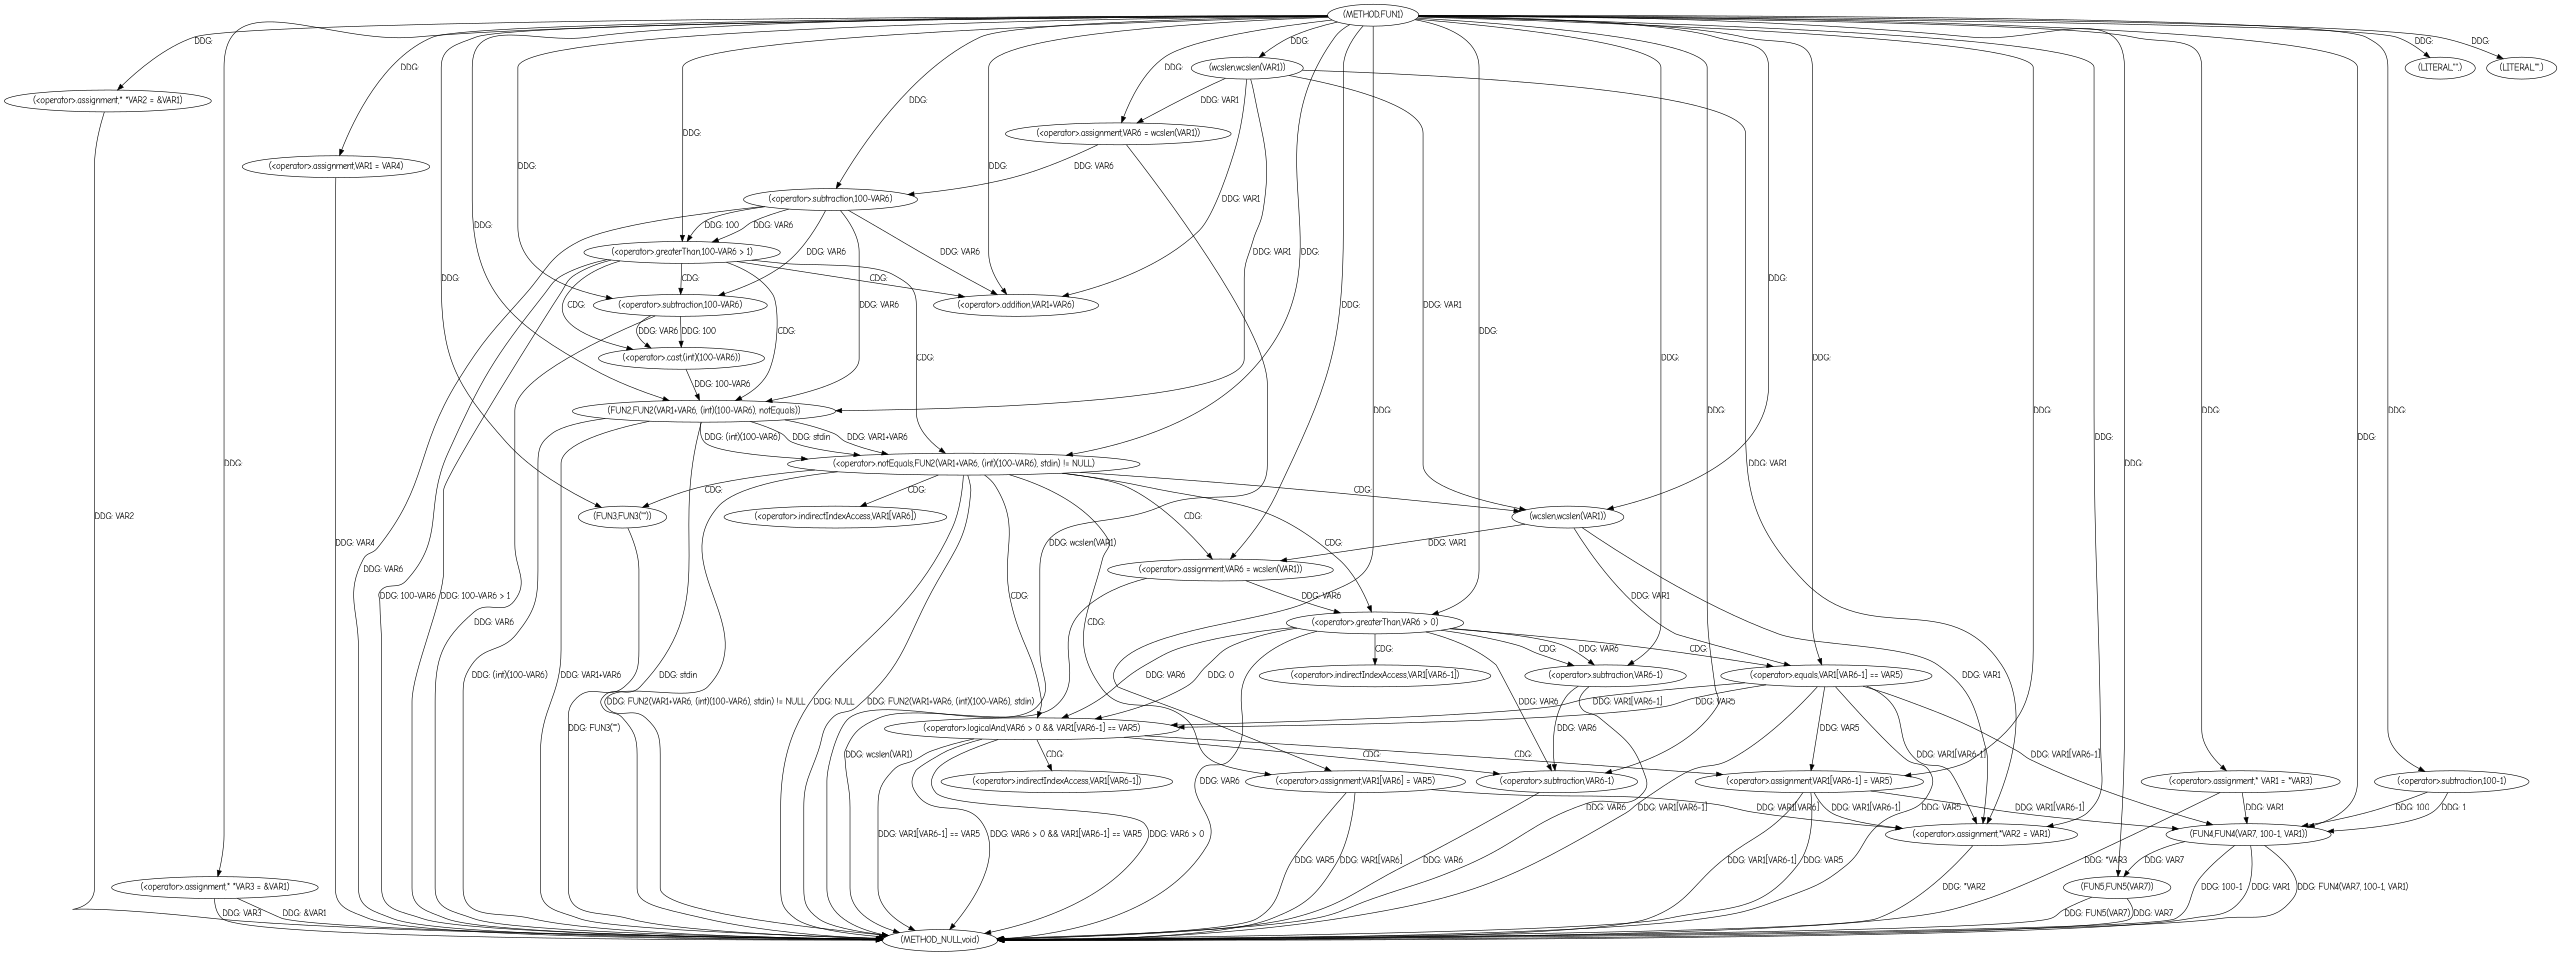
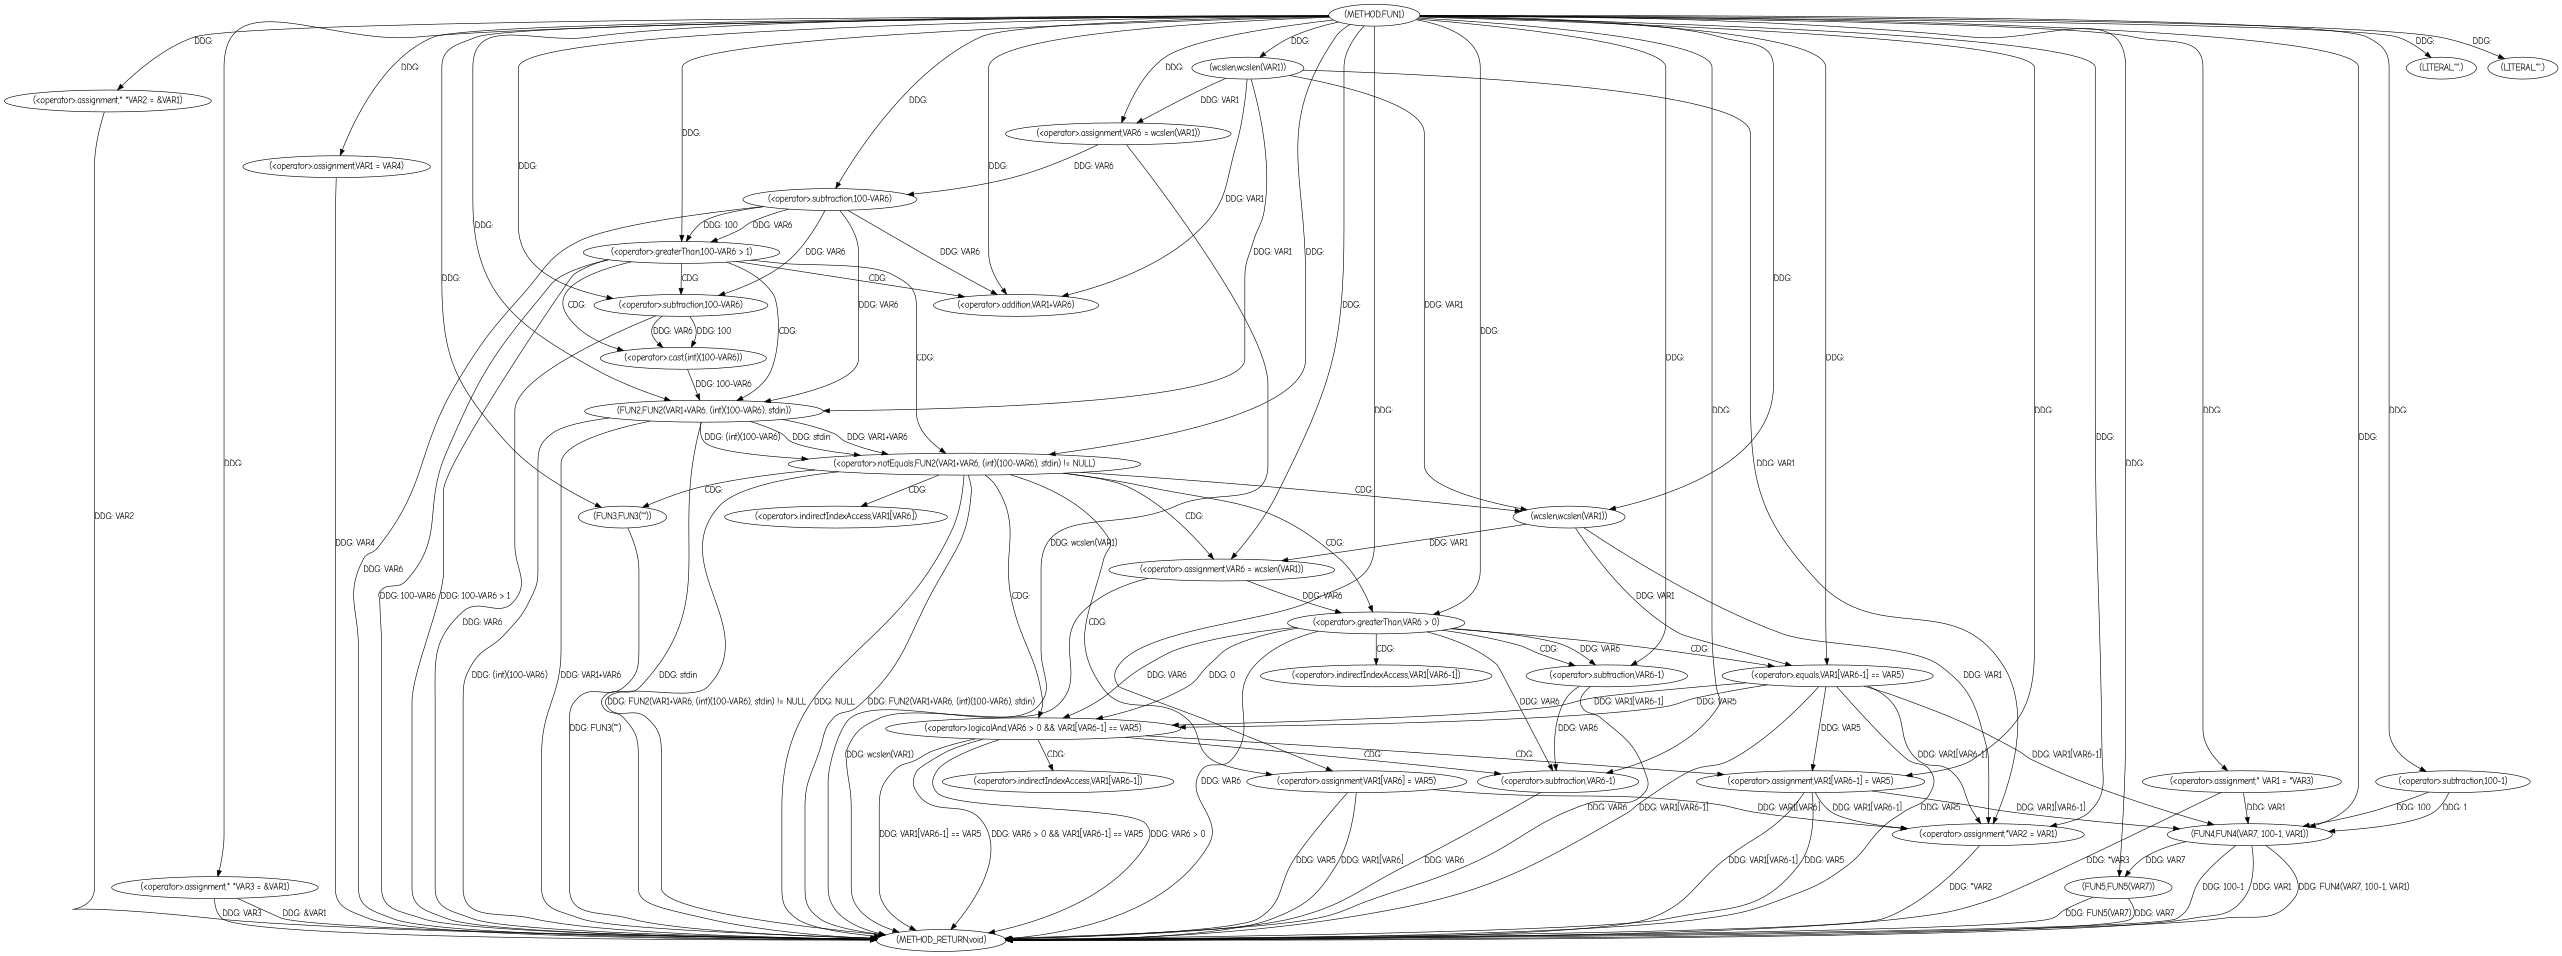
node "(FUN2,FUN2(VAR1+VAR6, (int)(100-VAR6), notEquals))": label "(FUN2,FUN2(VAR1+VAR6, (int)(100-VAR6), notEquals))" -> "(FUN2,FUN2(VAR1+VAR6, (int)(100-VAR6), stdin))"
node "(METHOD_NULL,void)": label "(METHOD_NULL,void)" -> "(METHOD_RETURN,void)"
